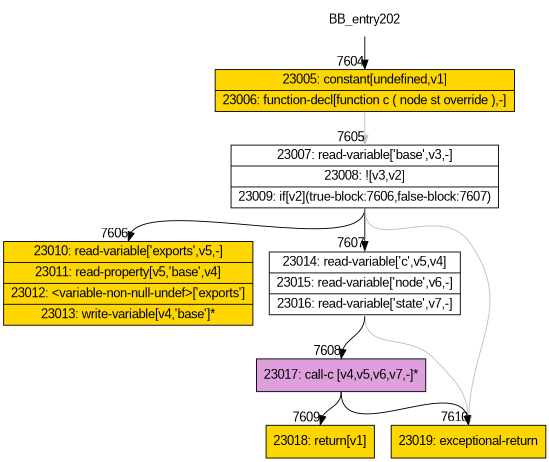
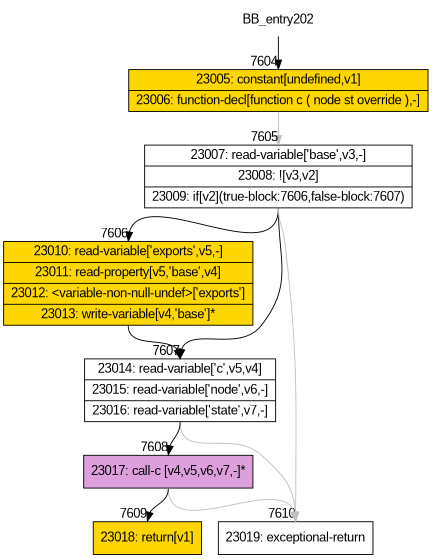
edge "23010: read-variable['exports',v5,-]" -> "23014: read-variable['c',v5,v4]": added
edge "23017: call-c [v4,v5,v6,v7,-]*" -> "23019: exceptional-return": color black -> gray
node "23019: exceptional-return": fillcolor gold -> white
